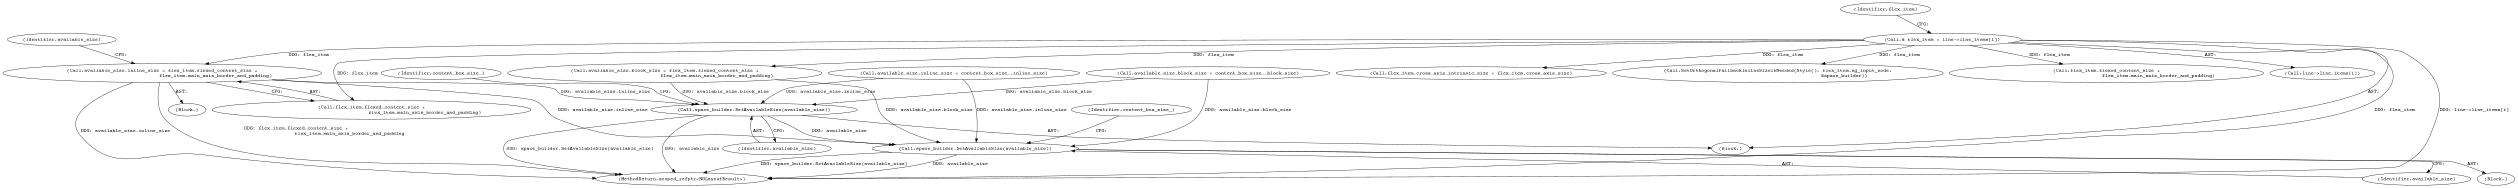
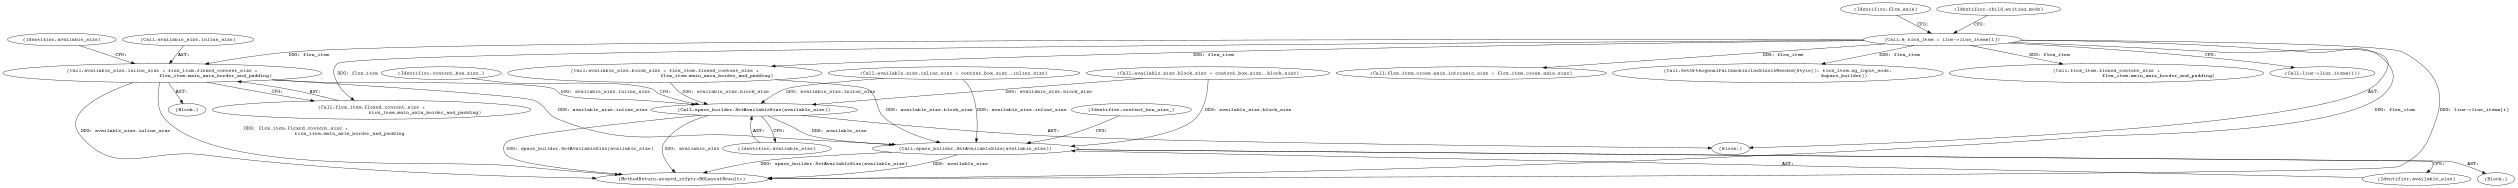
node "(Identifier,flex_item)": label "(Identifier,flex_item)" -> "(Identifier,flex_axis)"
node "(Identifier,child_writing_mode)": added
node "(Call,available_size.inline_size)": added
edge "(Call,& flex_item = line->line_items[i])" -> "(Call,line->line_items[i])": label "AST: " -> "CFG: "
